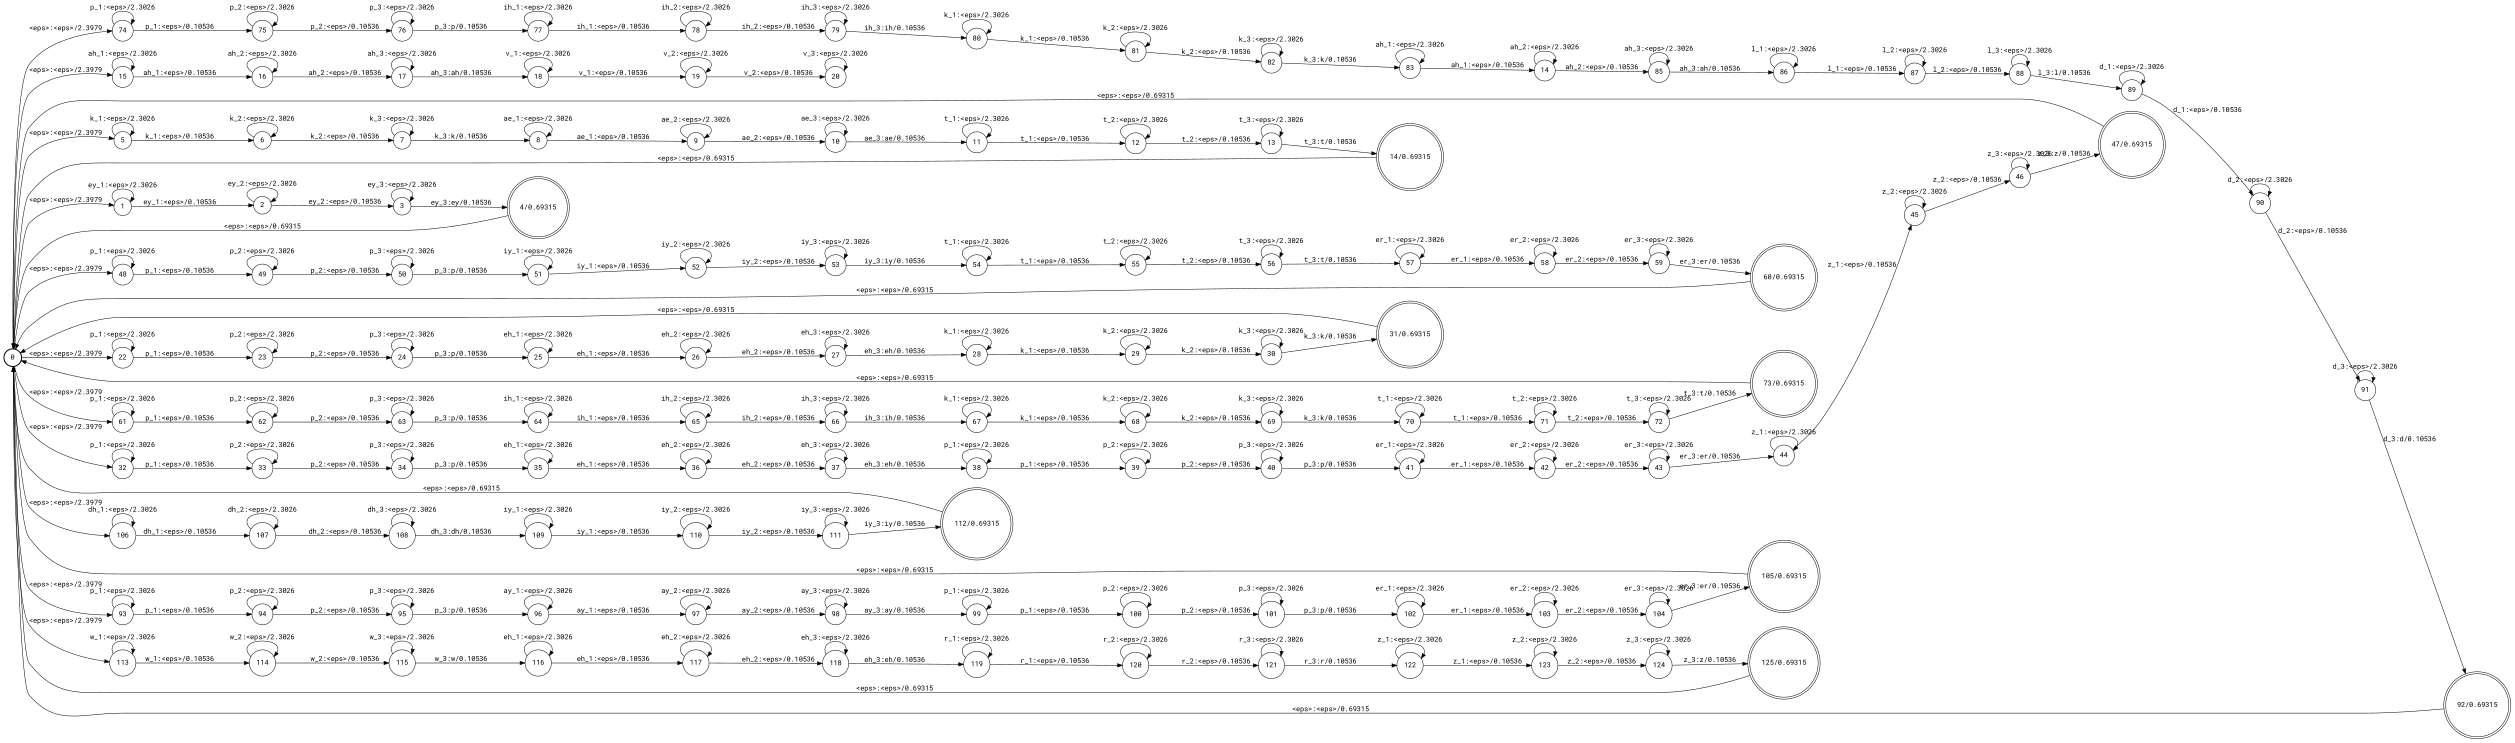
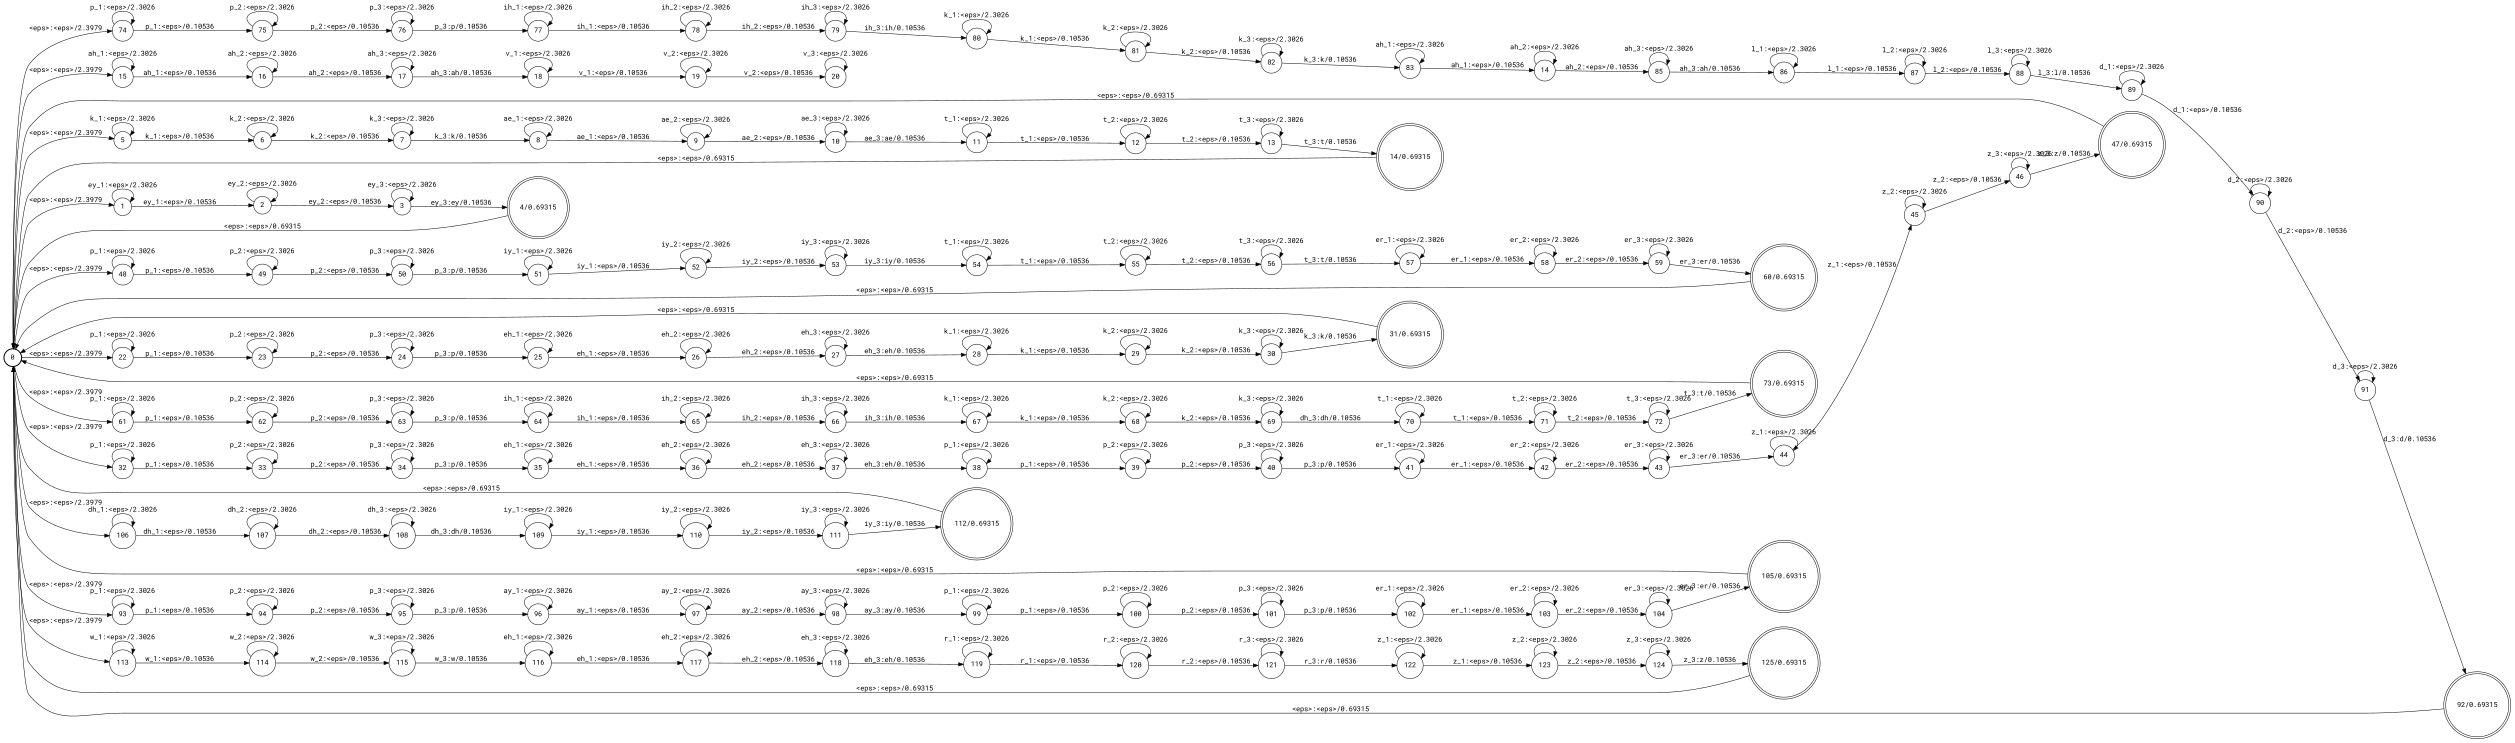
edge "69" -> "70": label "k_3:k/0.10536" -> "dh_3:dh/0.10536"
